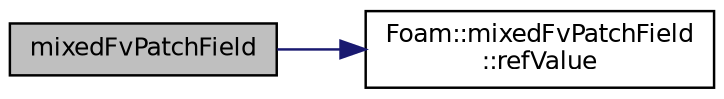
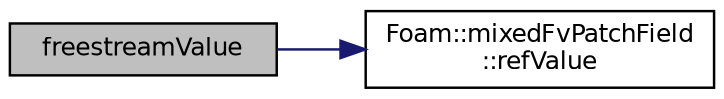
node "mixedFvPatchField": label "mixedFvPatchField" -> "freestreamValue"
